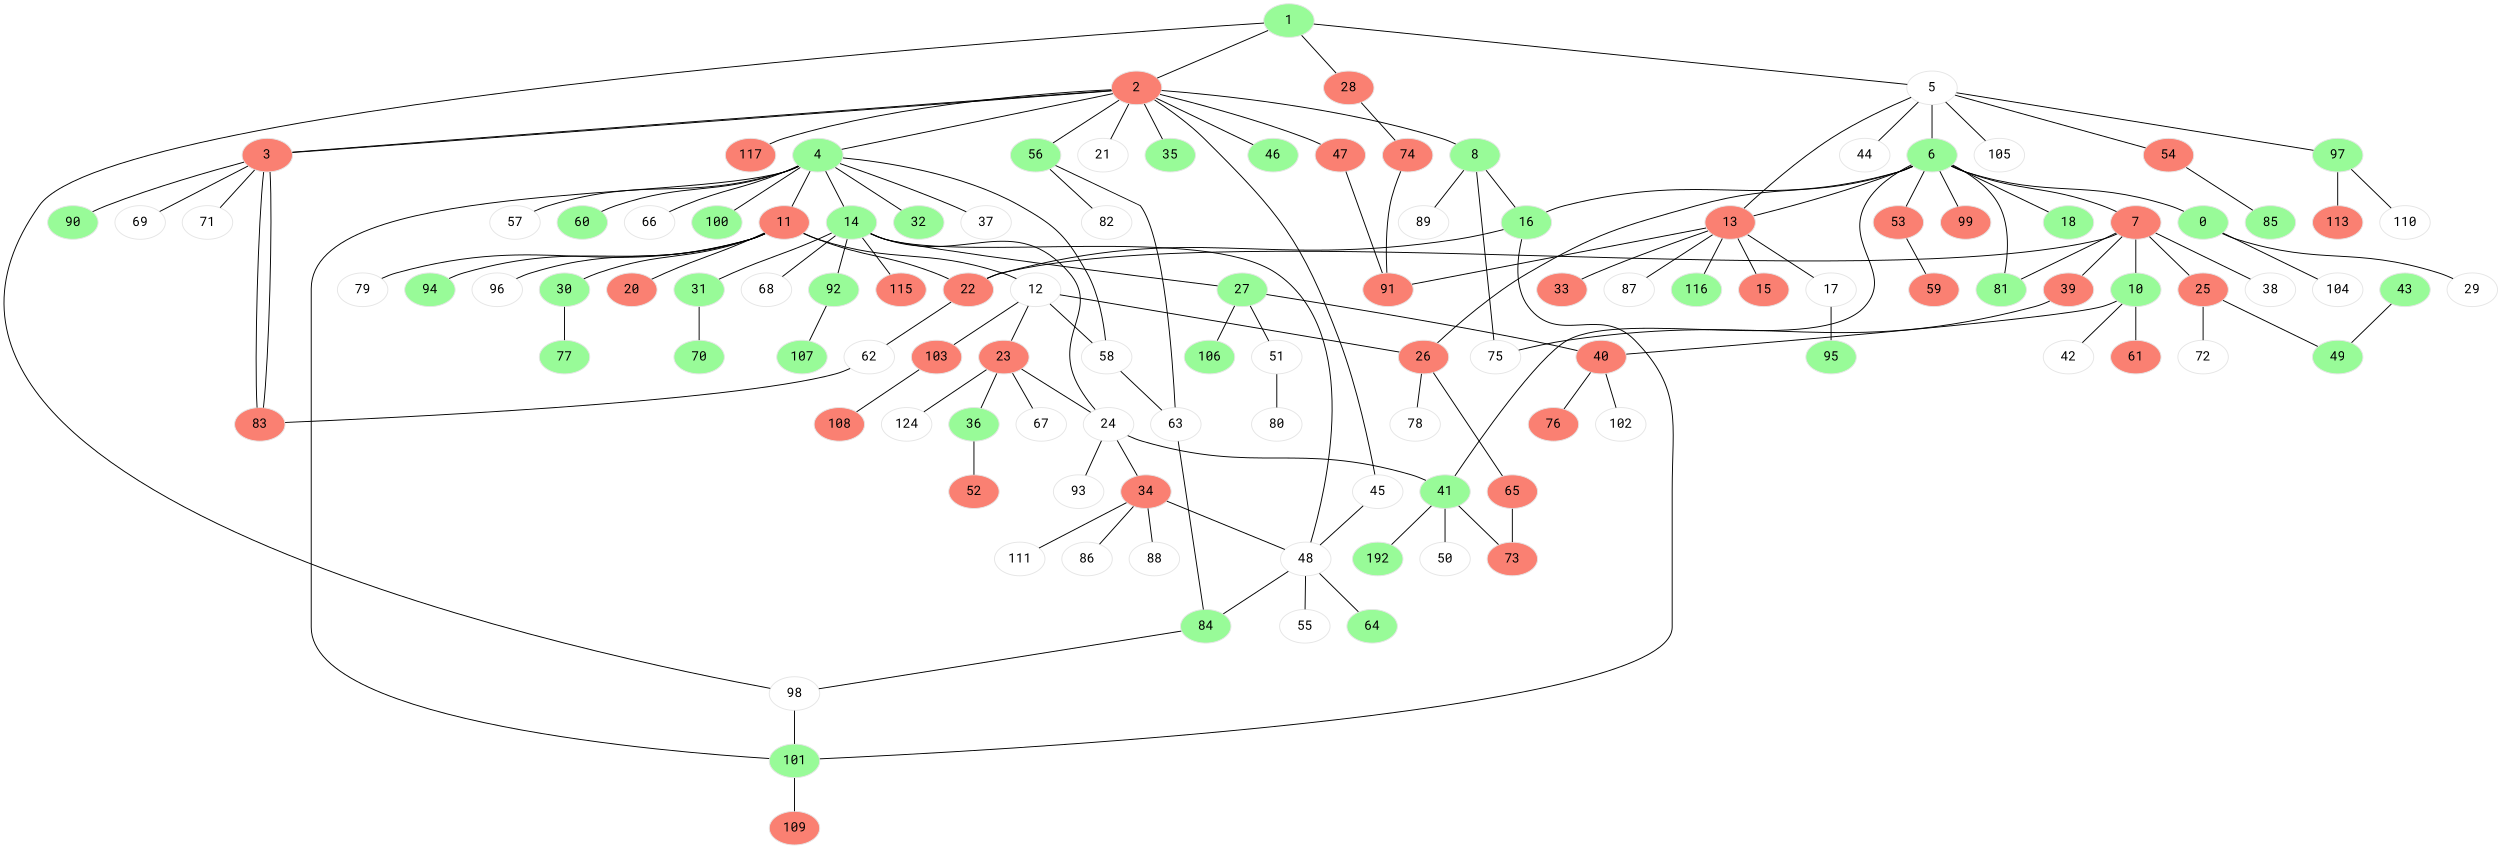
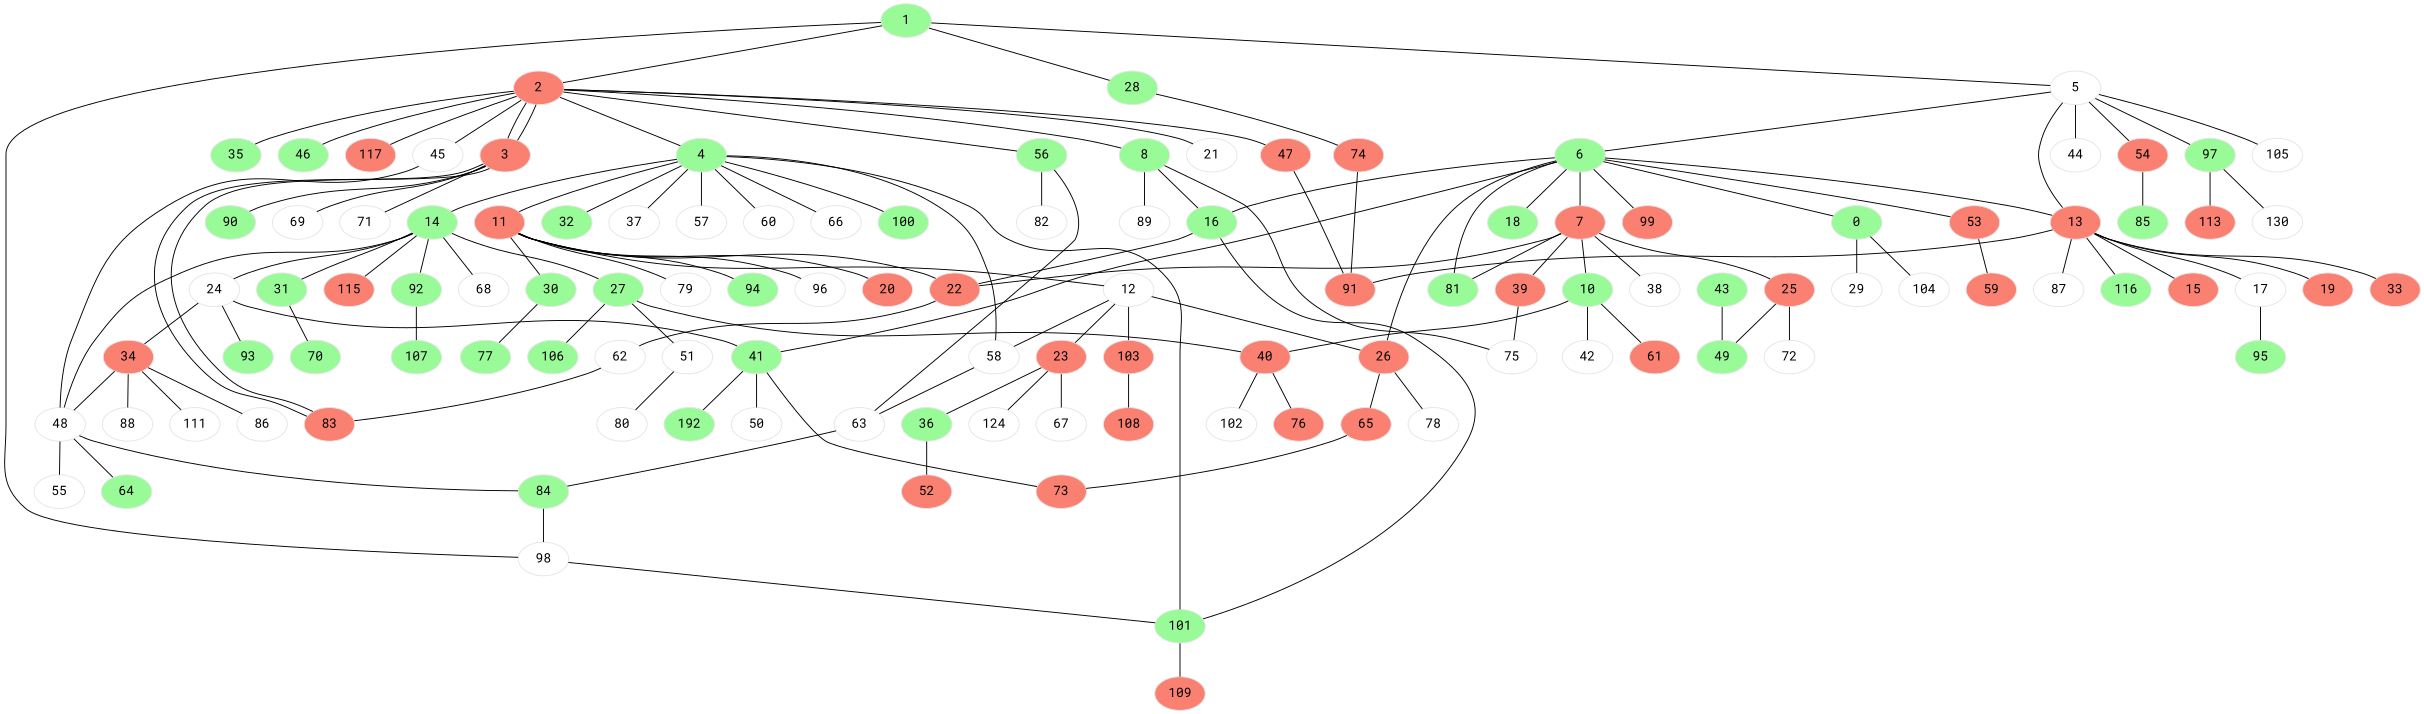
node "28": fillcolor salmon -> palegreen
node "60": fillcolor palegreen -> white
node "110": label "110" -> "130"
node "19": added
edge "23" -- "24": removed
node "93": fillcolor white -> palegreen
